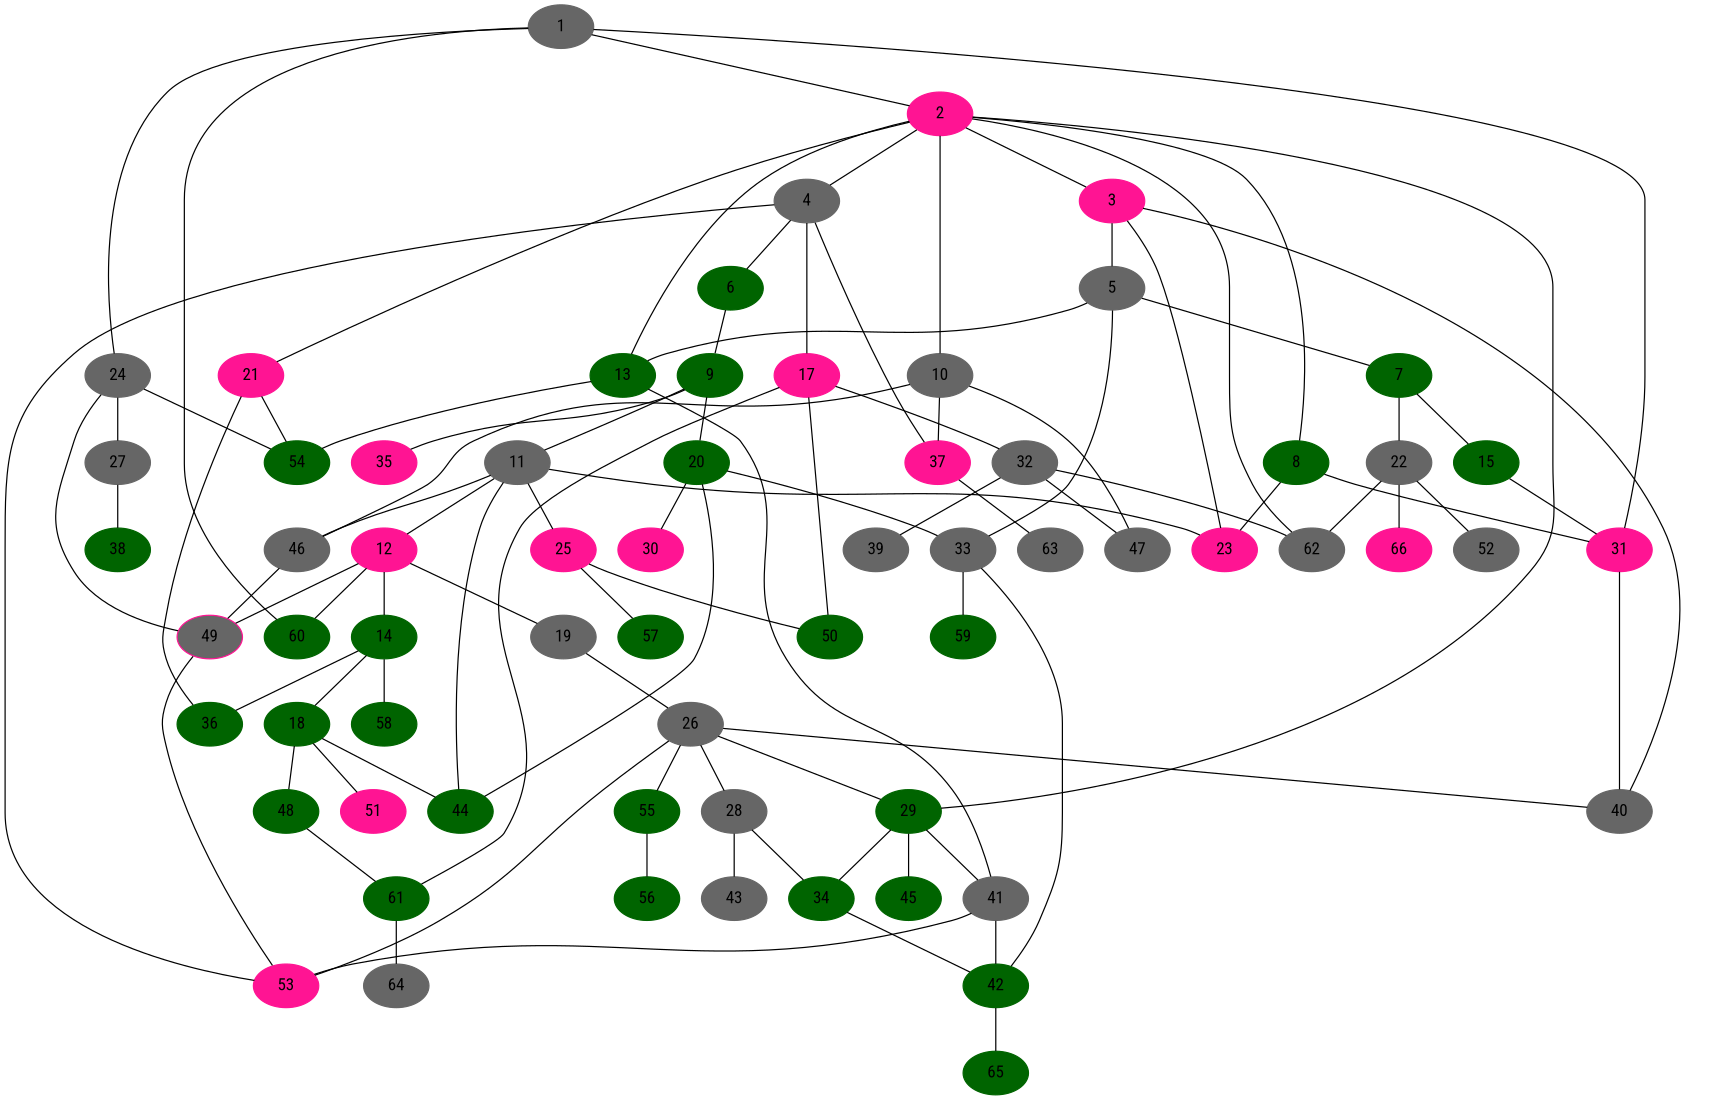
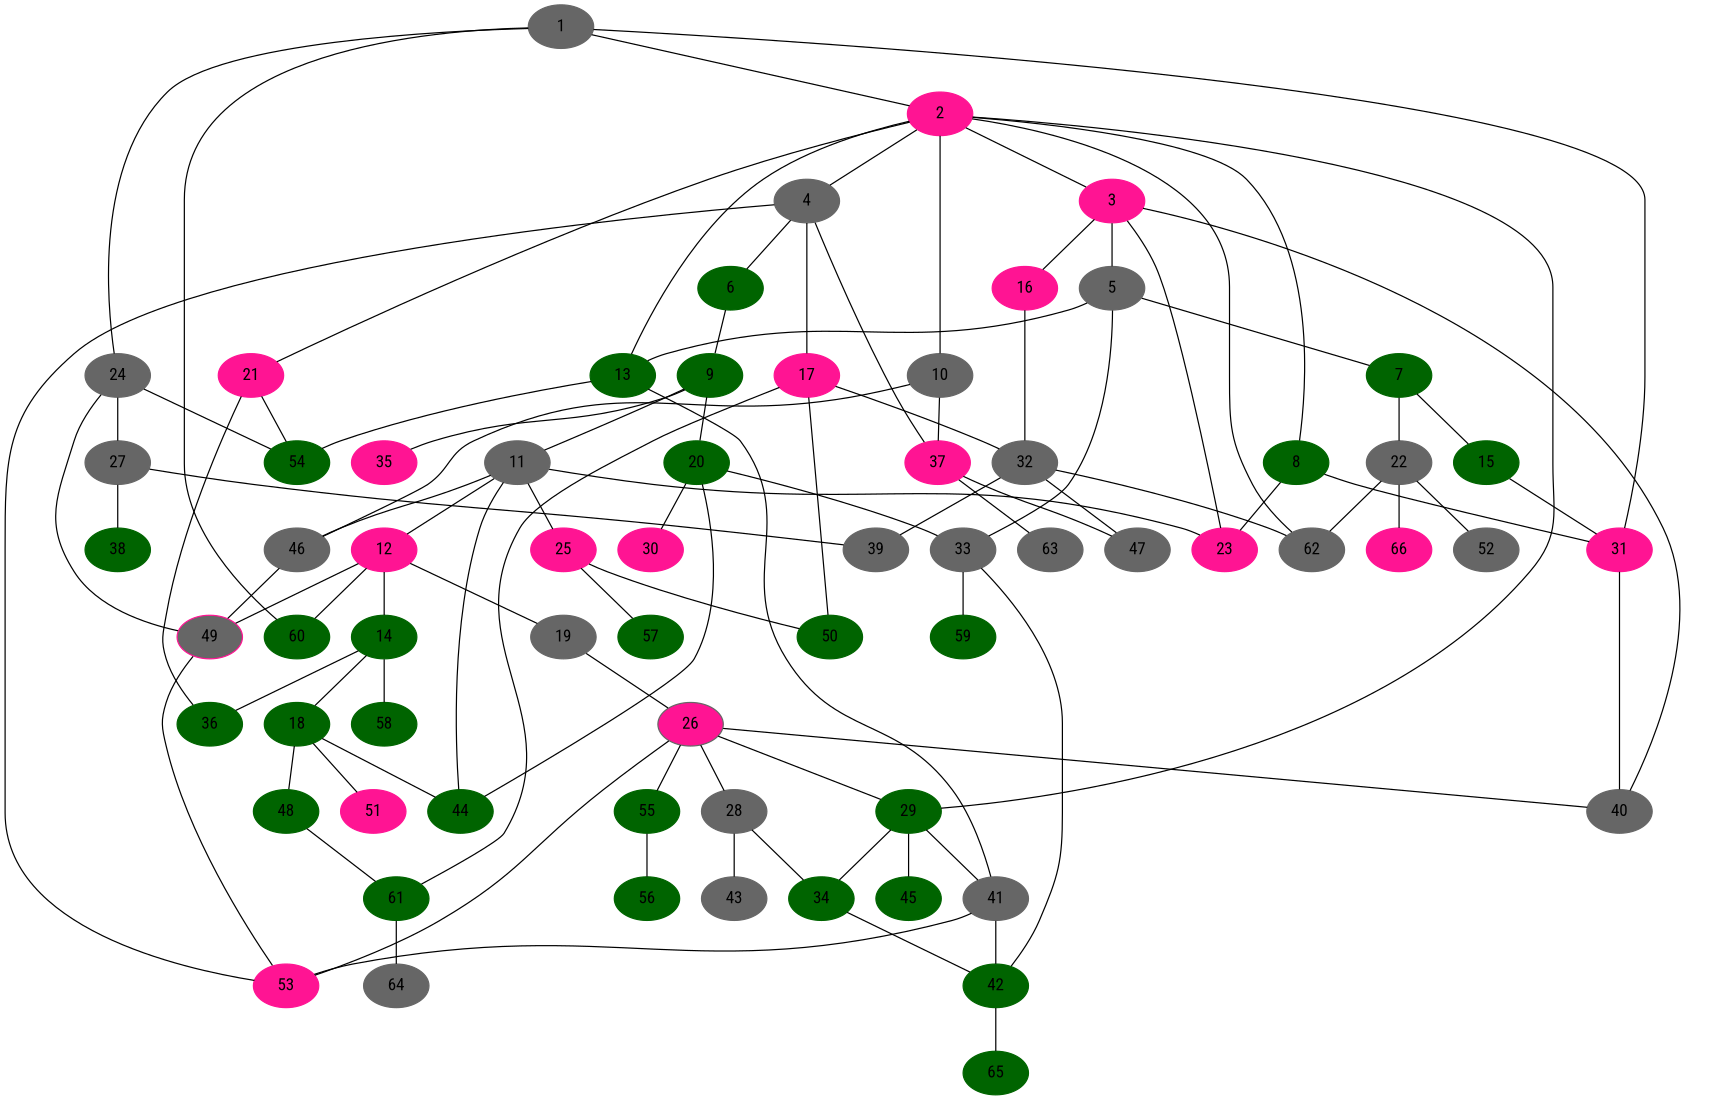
node "16": added
edge "10" -- "47": now "37" -- "47"
edge "27" -- "39": added
node "26": fillcolor gray40 -> deeppink
